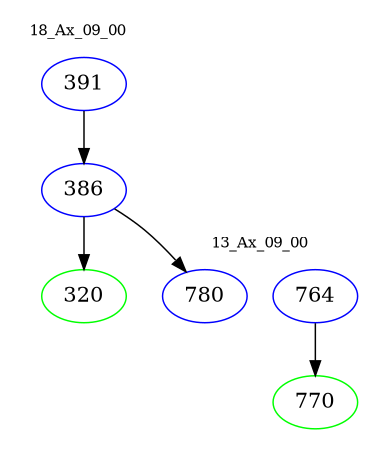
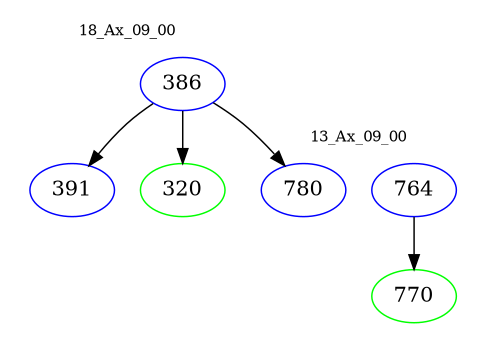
edge "391" -> "386": reversed
